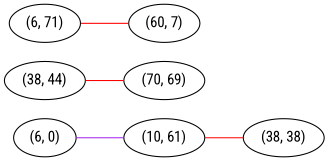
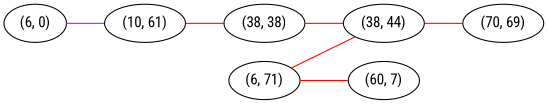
edge "(38, 38)" -- "(38, 44)": added
edge "(38, 44)" -- "(6, 71)": added
